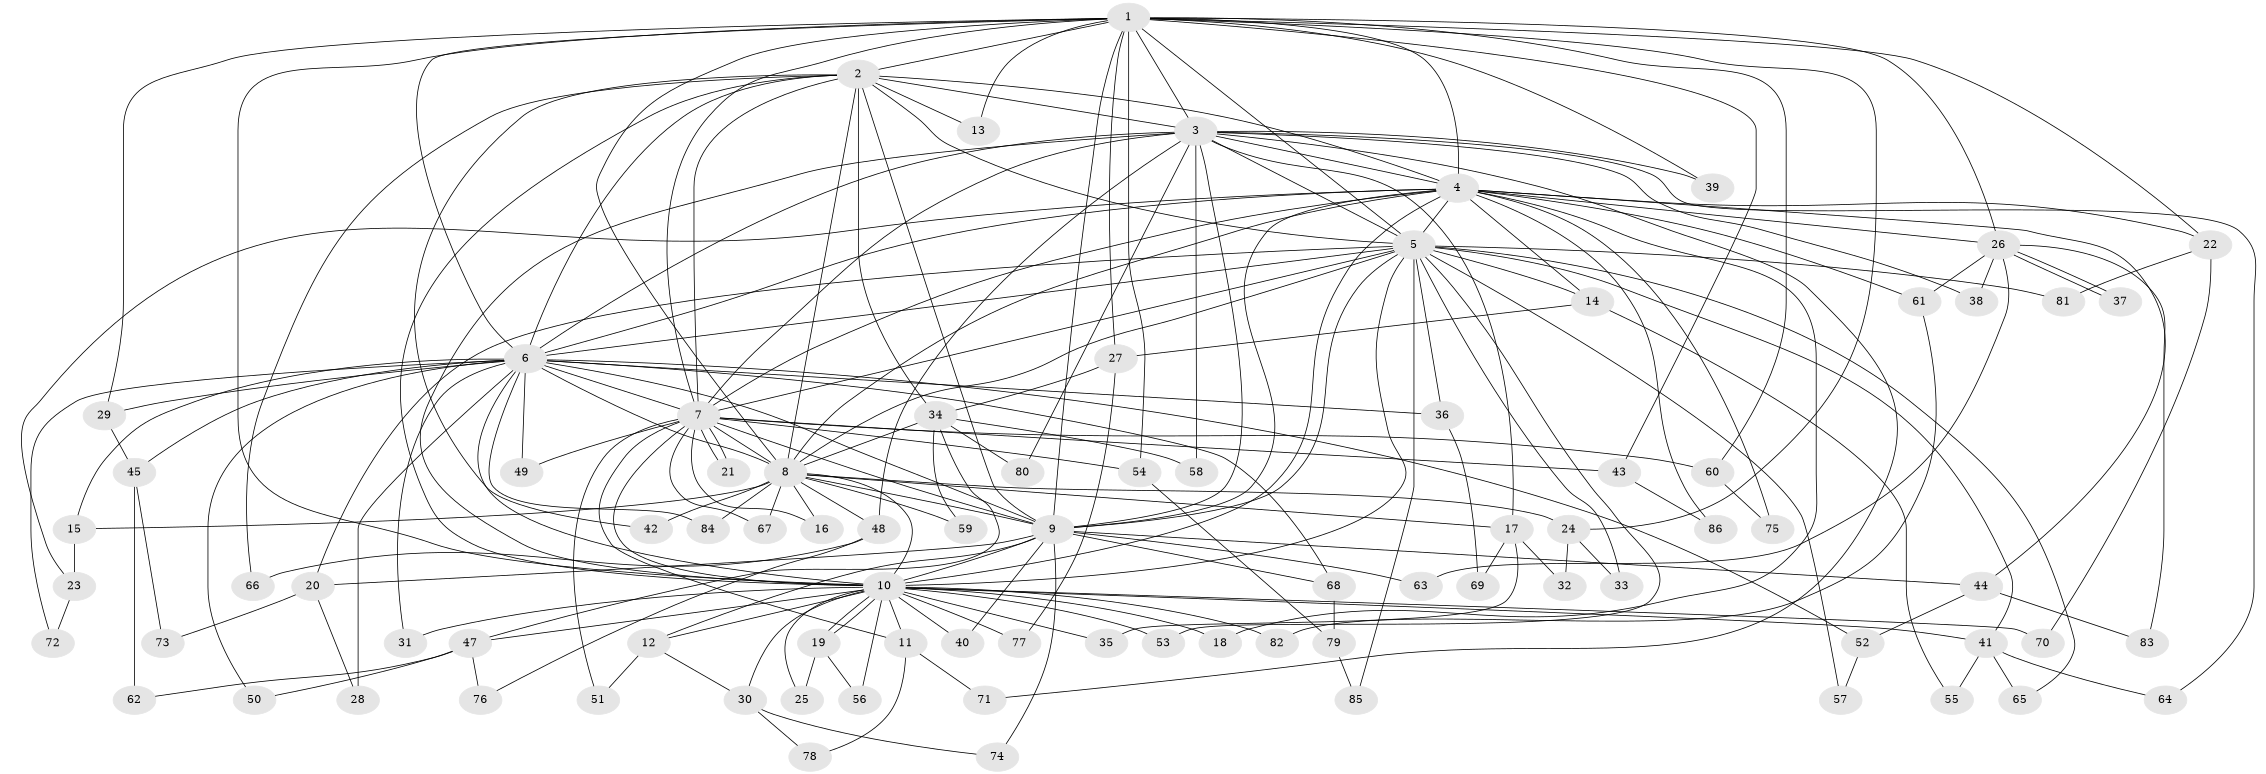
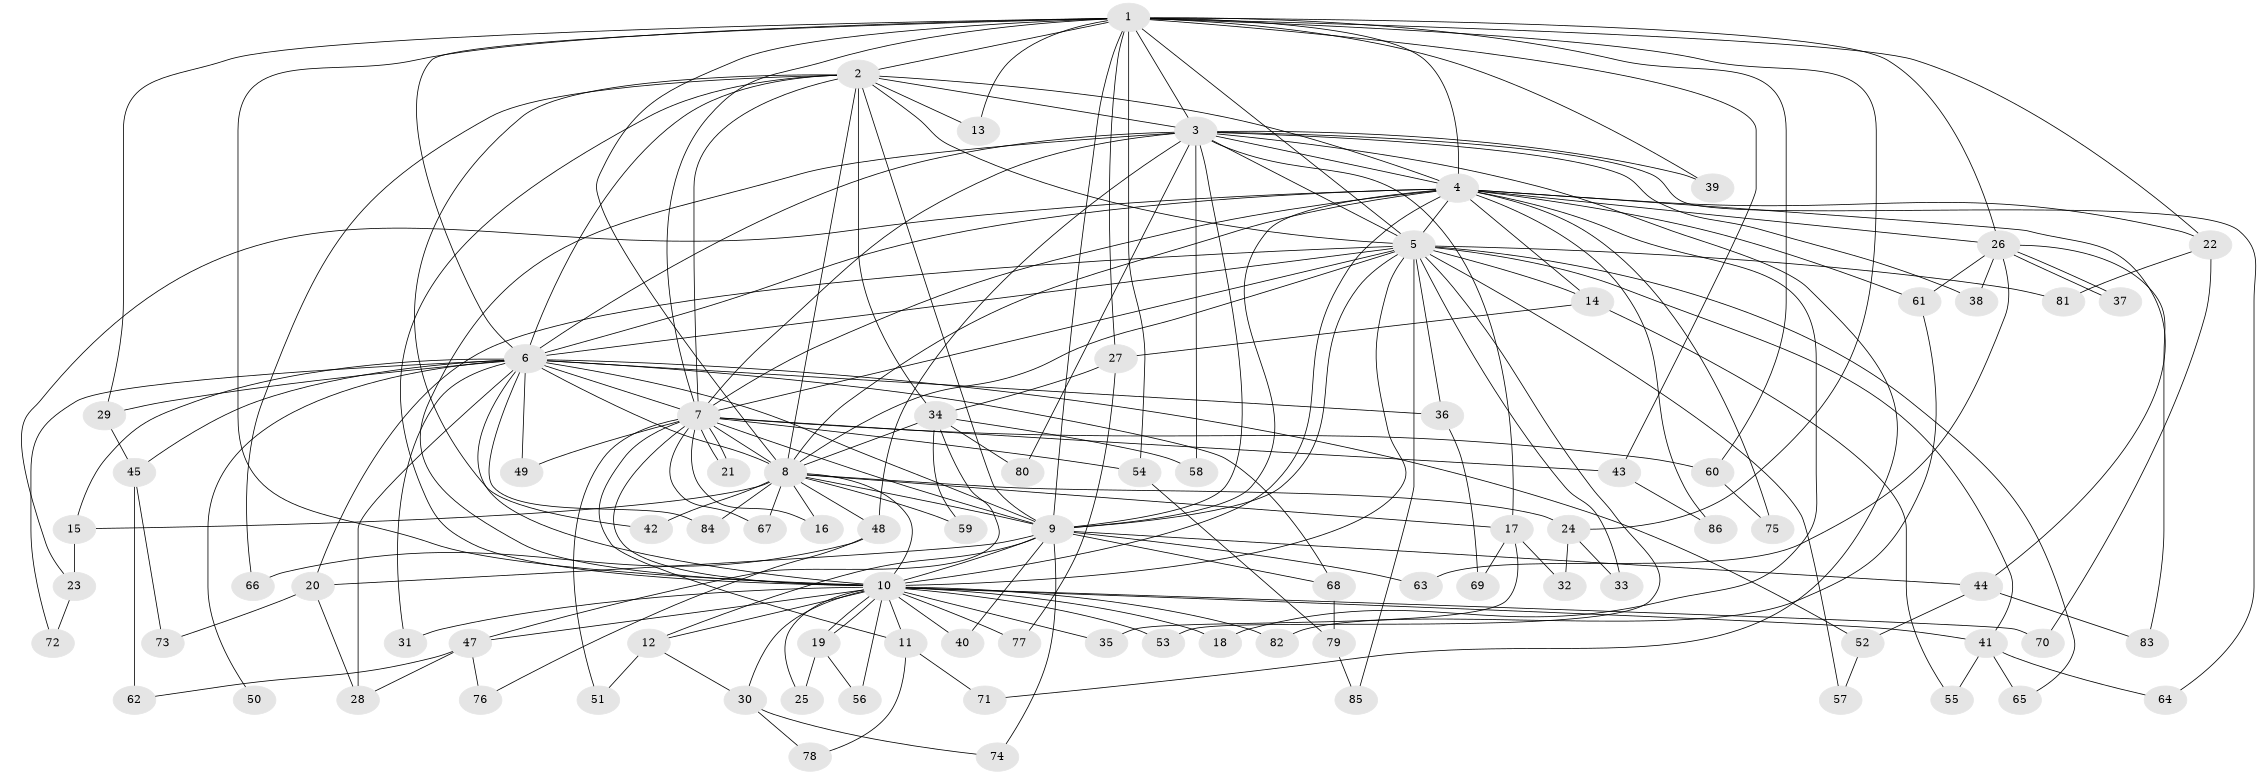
edge "47" -- "50": now "47" -- "28"
